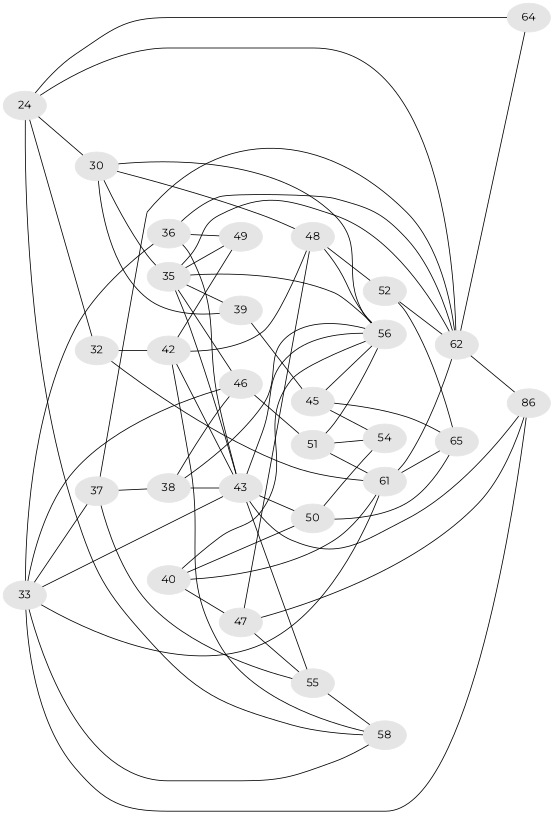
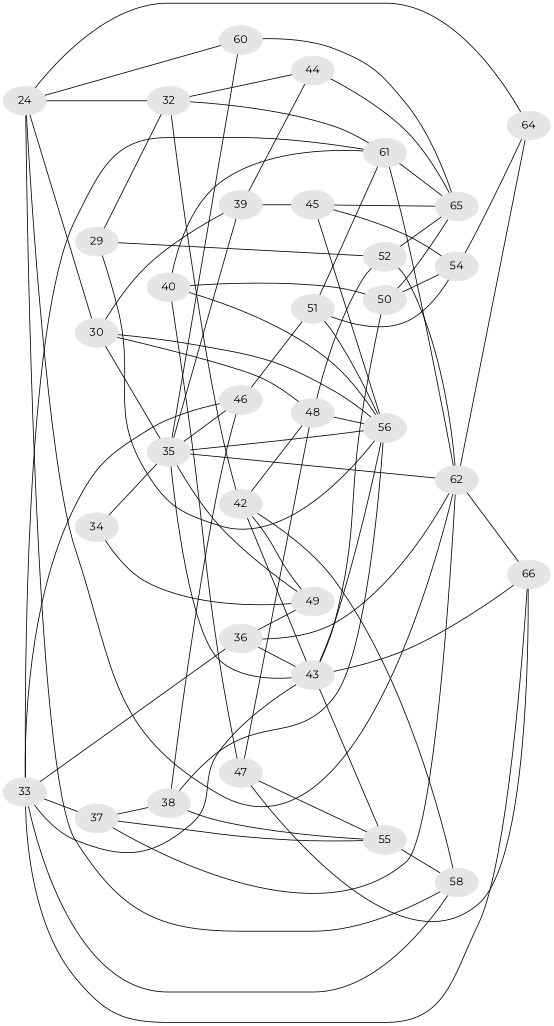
node "60": added
node "44": added
edge "64" -- "54": added
node "29": added
node "86": label "86" -> "66"
edge "38" -- "43": now "38" -- "55"
node "34": added
